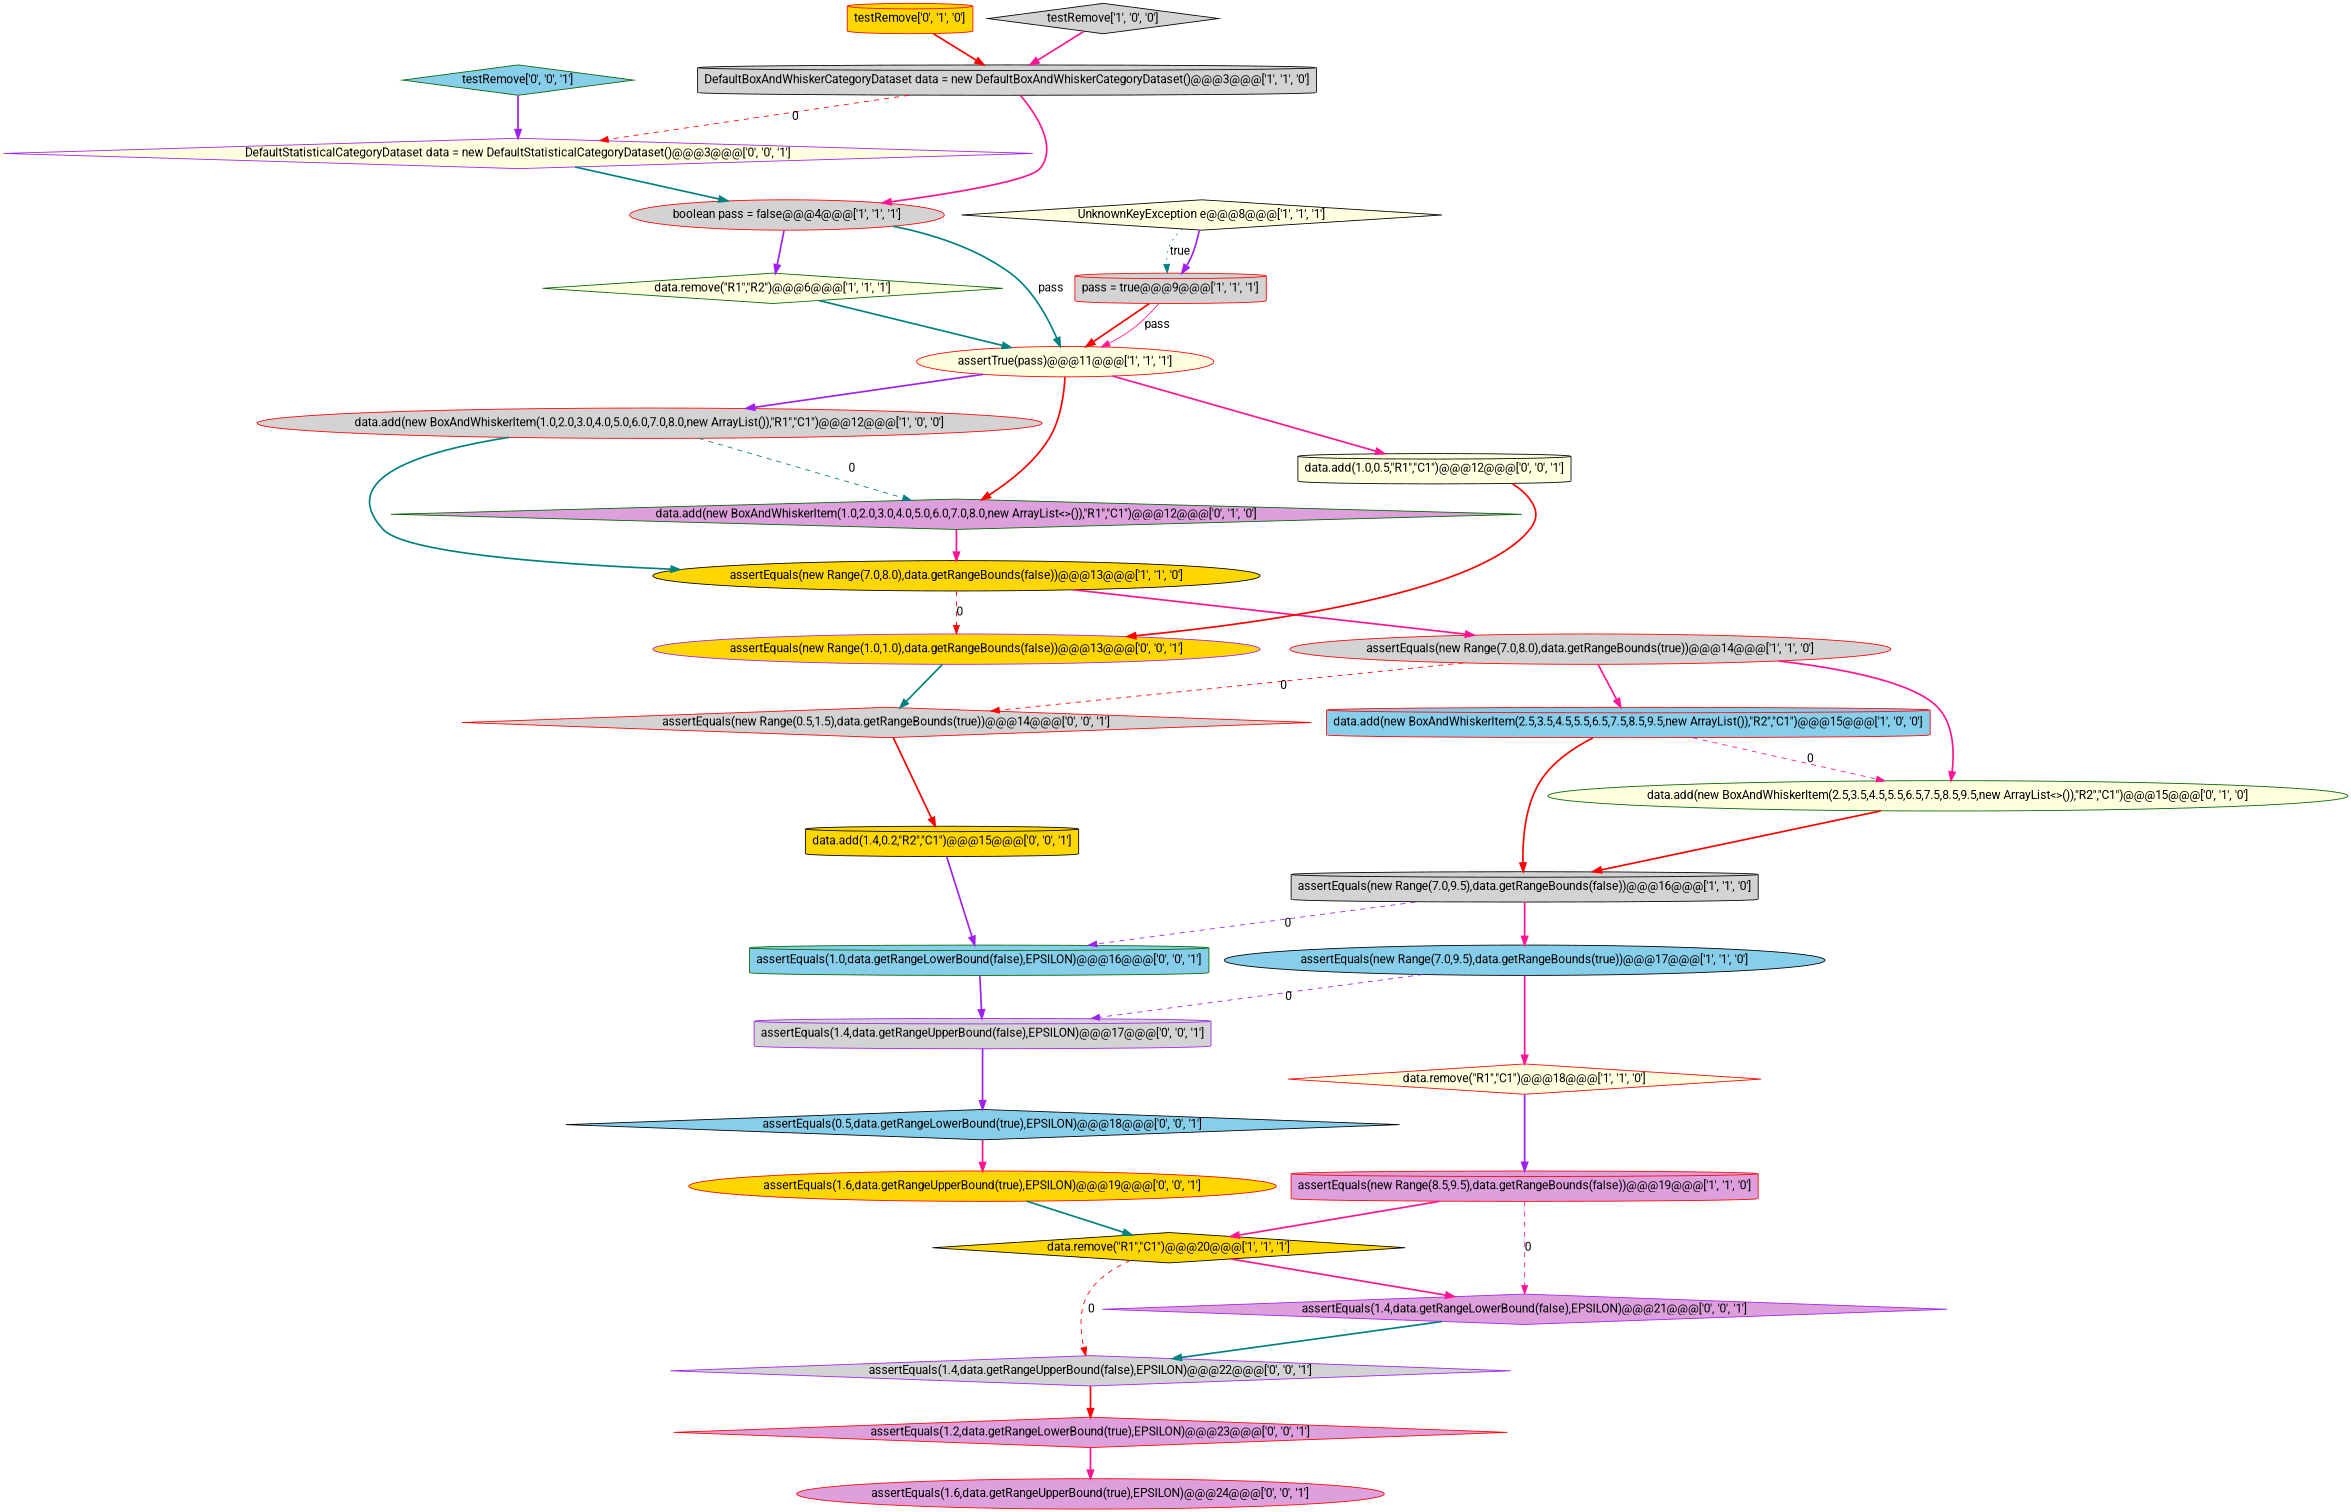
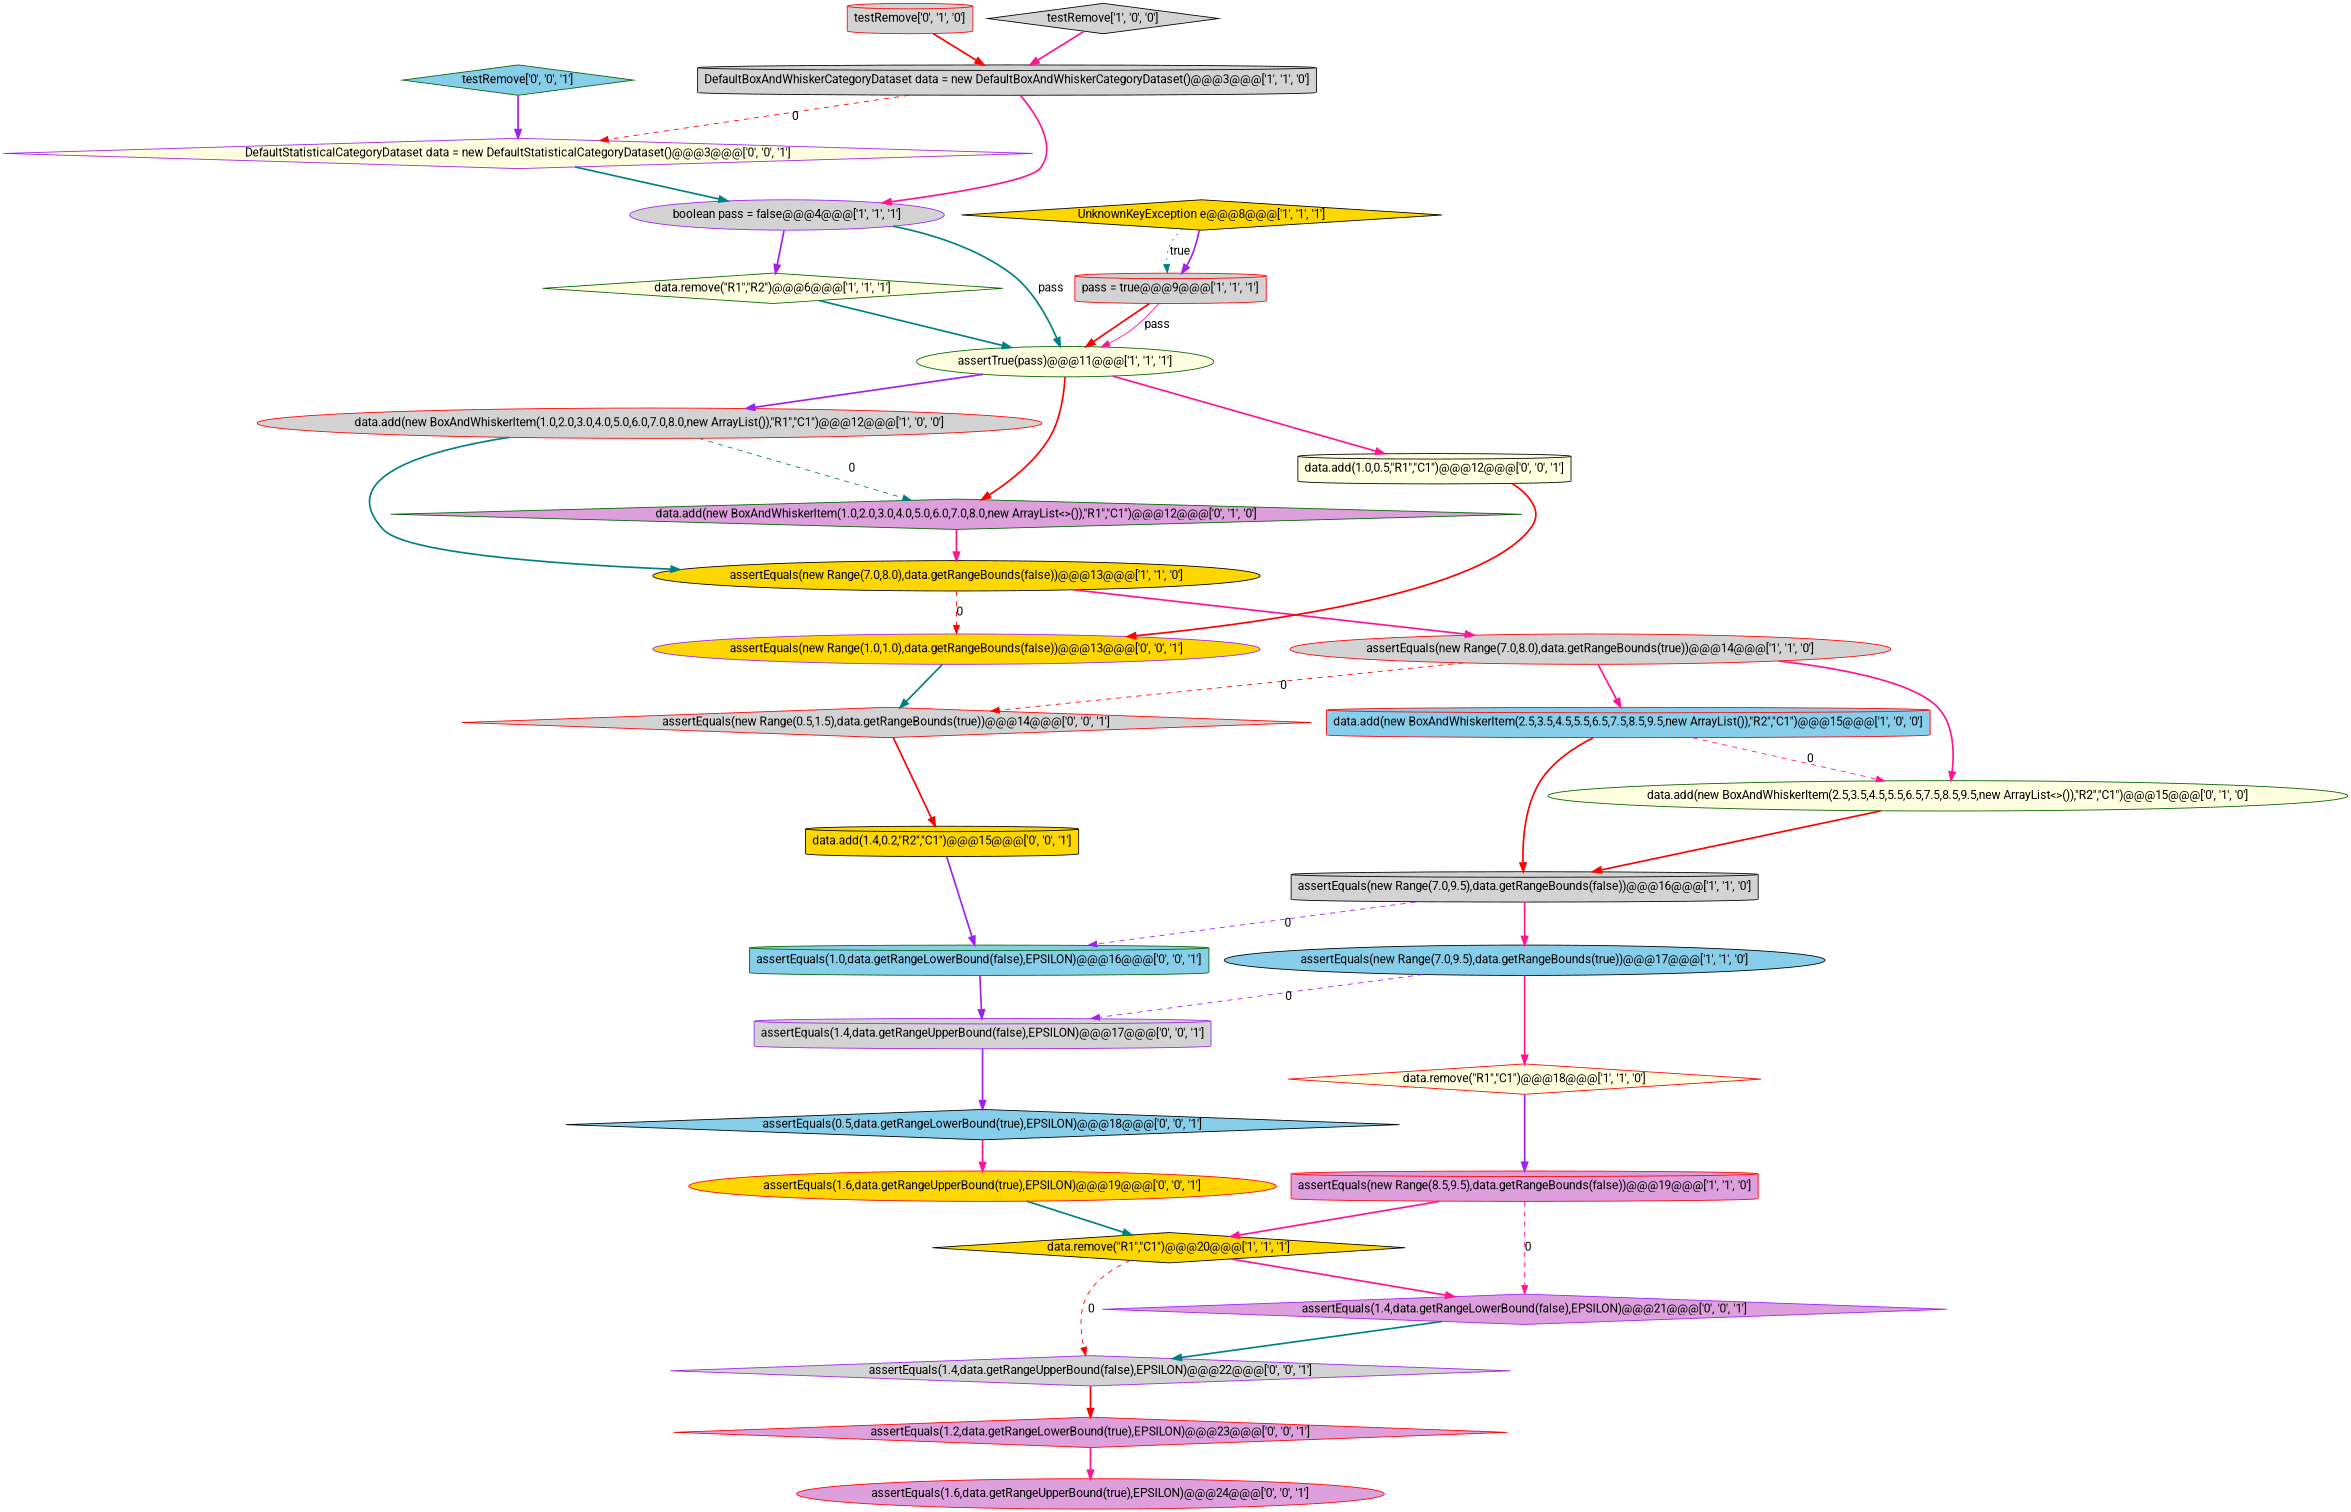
node "testRemove['0', '1', '0']": fillcolor gold -> lightgrey
node "boolean pass = false@@@4@@@['1', '1', '1']": color red -> purple
node "UnknownKeyException e@@@8@@@['1', '1', '1']": fillcolor lightyellow -> gold
node "assertTrue(pass)@@@11@@@['1', '1', '1']": color red -> darkgreen
